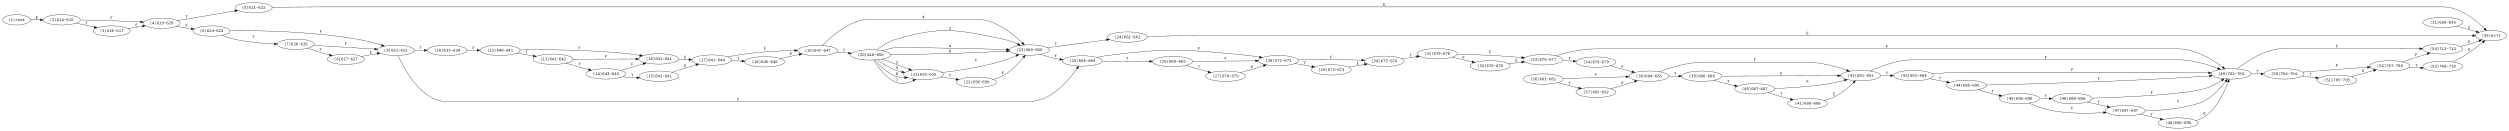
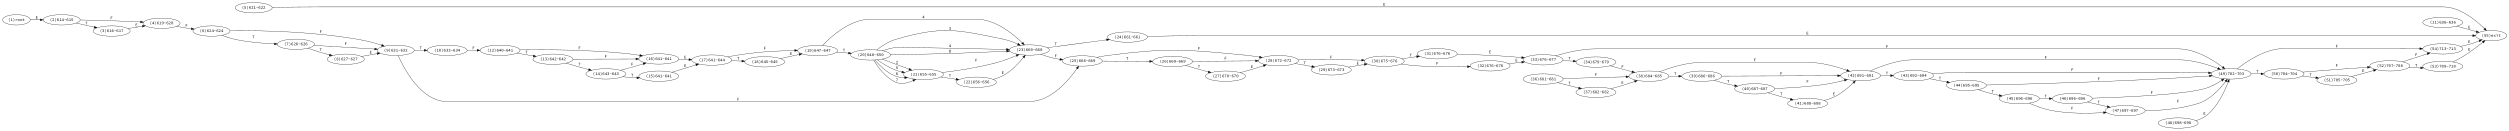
edge "(4)619-620" -> "(5)621-622": removed, label "T"
edge "(31)676-676" -> "(32)676-676": now "(30)675-676" -> "(32)676-676"
edge "(47)697-697" -> "(48)698-698": removed, label "T"
